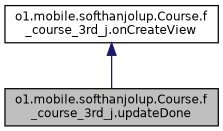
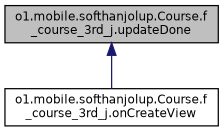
edge "o1.mobile.softhanjolup.Course.f _course_3rd_j.updateDone" -> "o1.mobile.softhanjolup.Course.f _course_3rd_j.onCreateView": reversed
